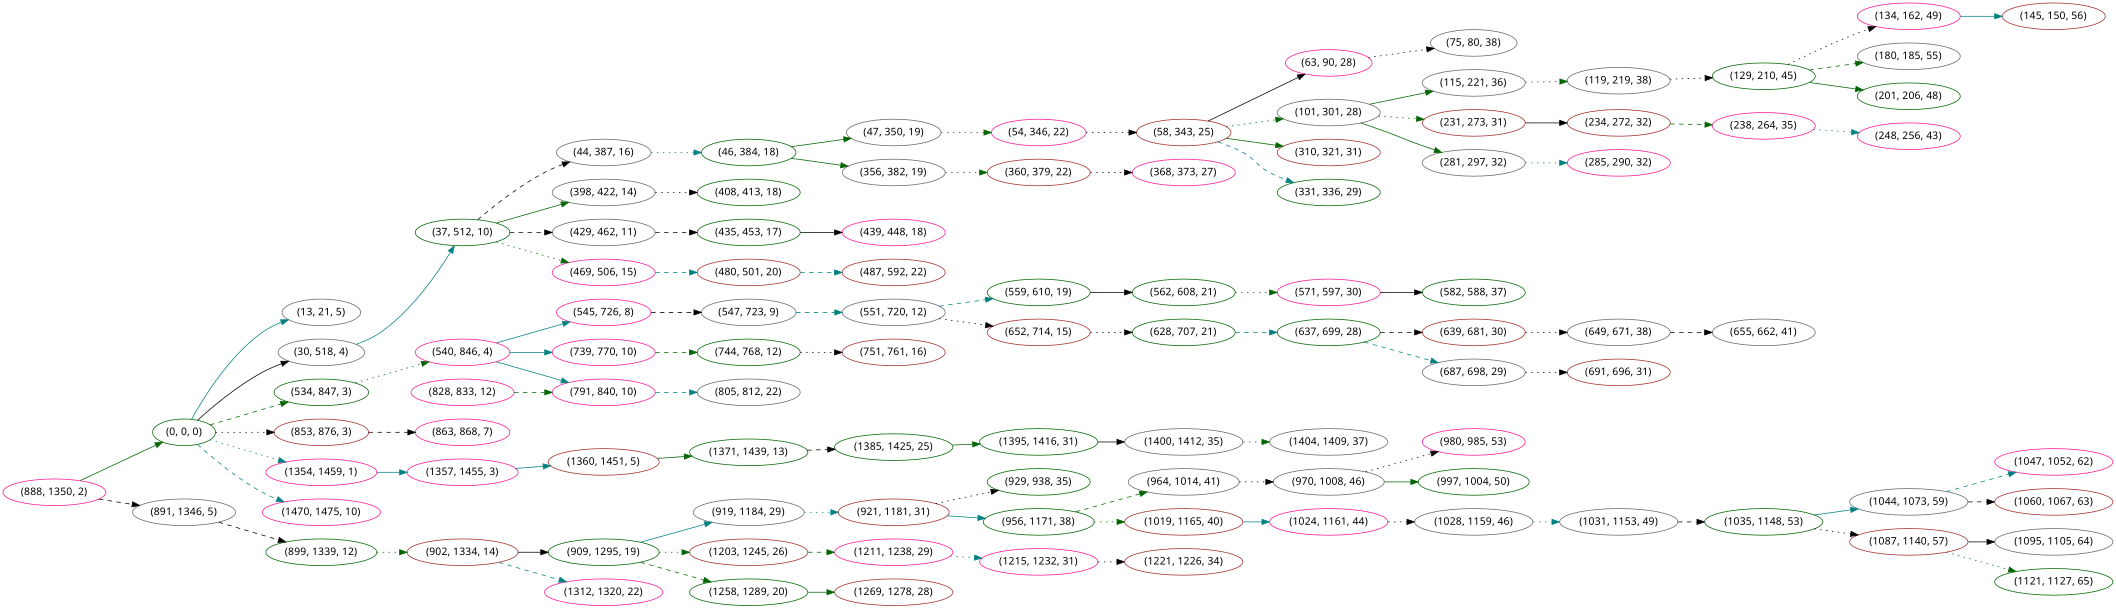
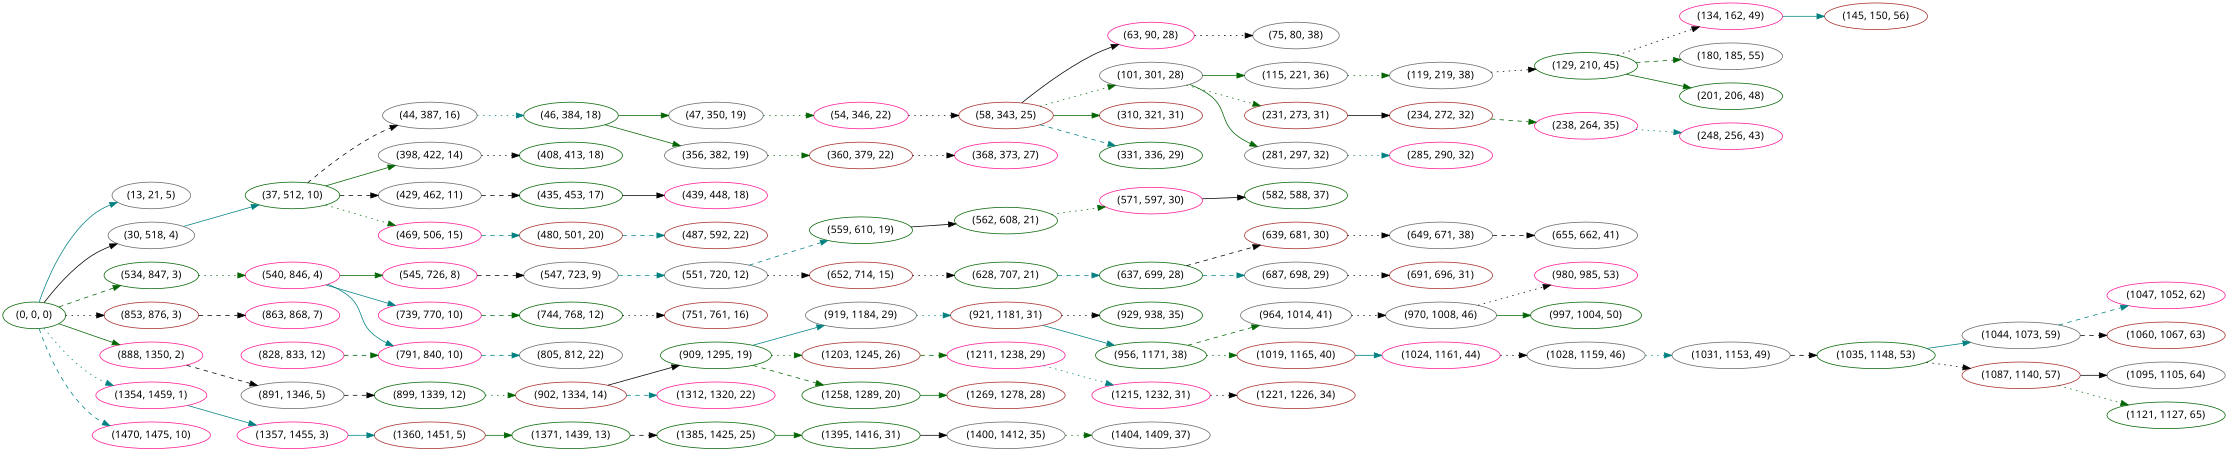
edge "(540, 846, 4)" -> "(545, 726, 8)": color teal -> darkgreen
edge "(888, 1350, 2)" -> "(0, 0, 0)": reversed
